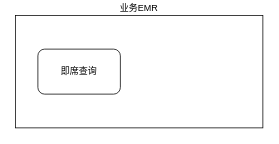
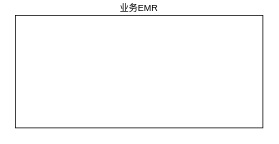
node "即席查询": removed
